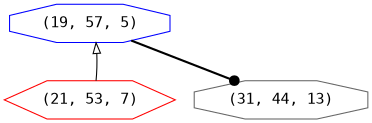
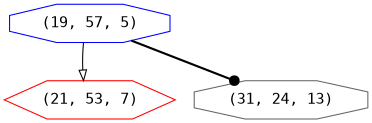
edge "(21, 53, 7)" -> "(19, 57, 5)": reversed
node "(31, 44, 13)": label "(31, 44, 13)" -> "(31, 24, 13)"
